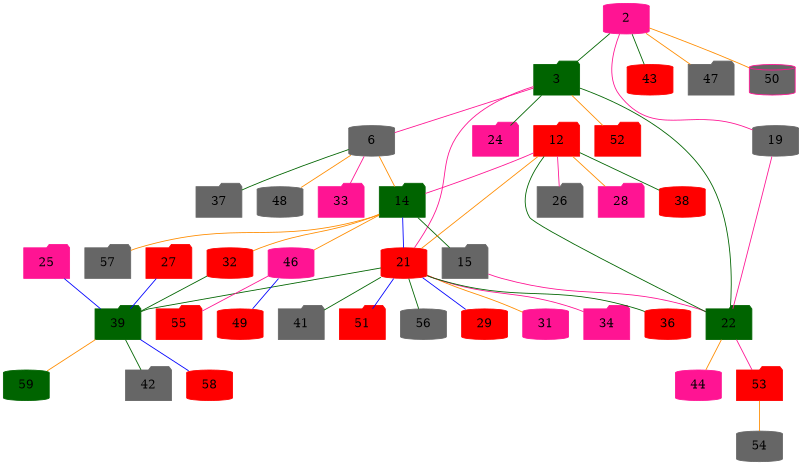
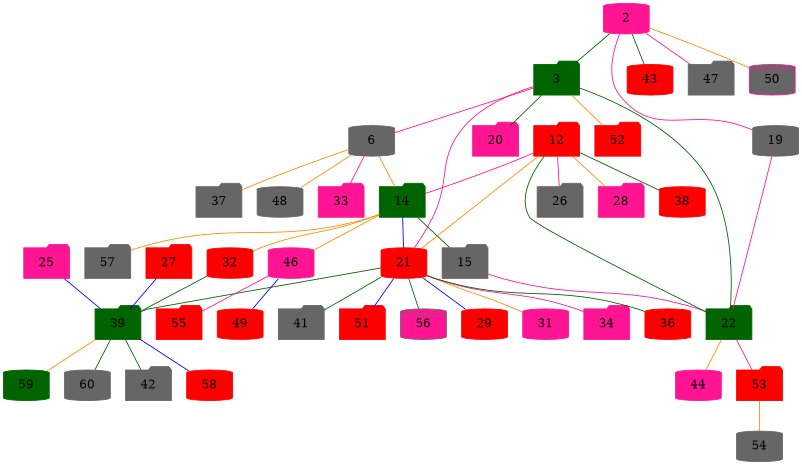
edge "2" -- "47": color darkorange -> deeppink
node "24": label "24" -> "20"
edge "6" -- "37": color darkgreen -> darkorange
node "56": fillcolor gray40 -> deeppink
node "60": added
